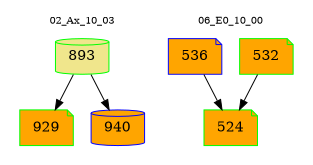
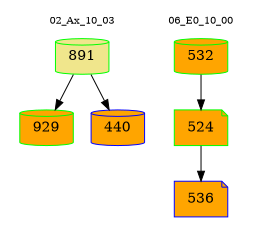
node "893": label "893" -> "891"
node "532": shape note -> cylinder
edge "536" -> "524": reversed
node "929": shape note -> cylinder
node "940": label "940" -> "440"
